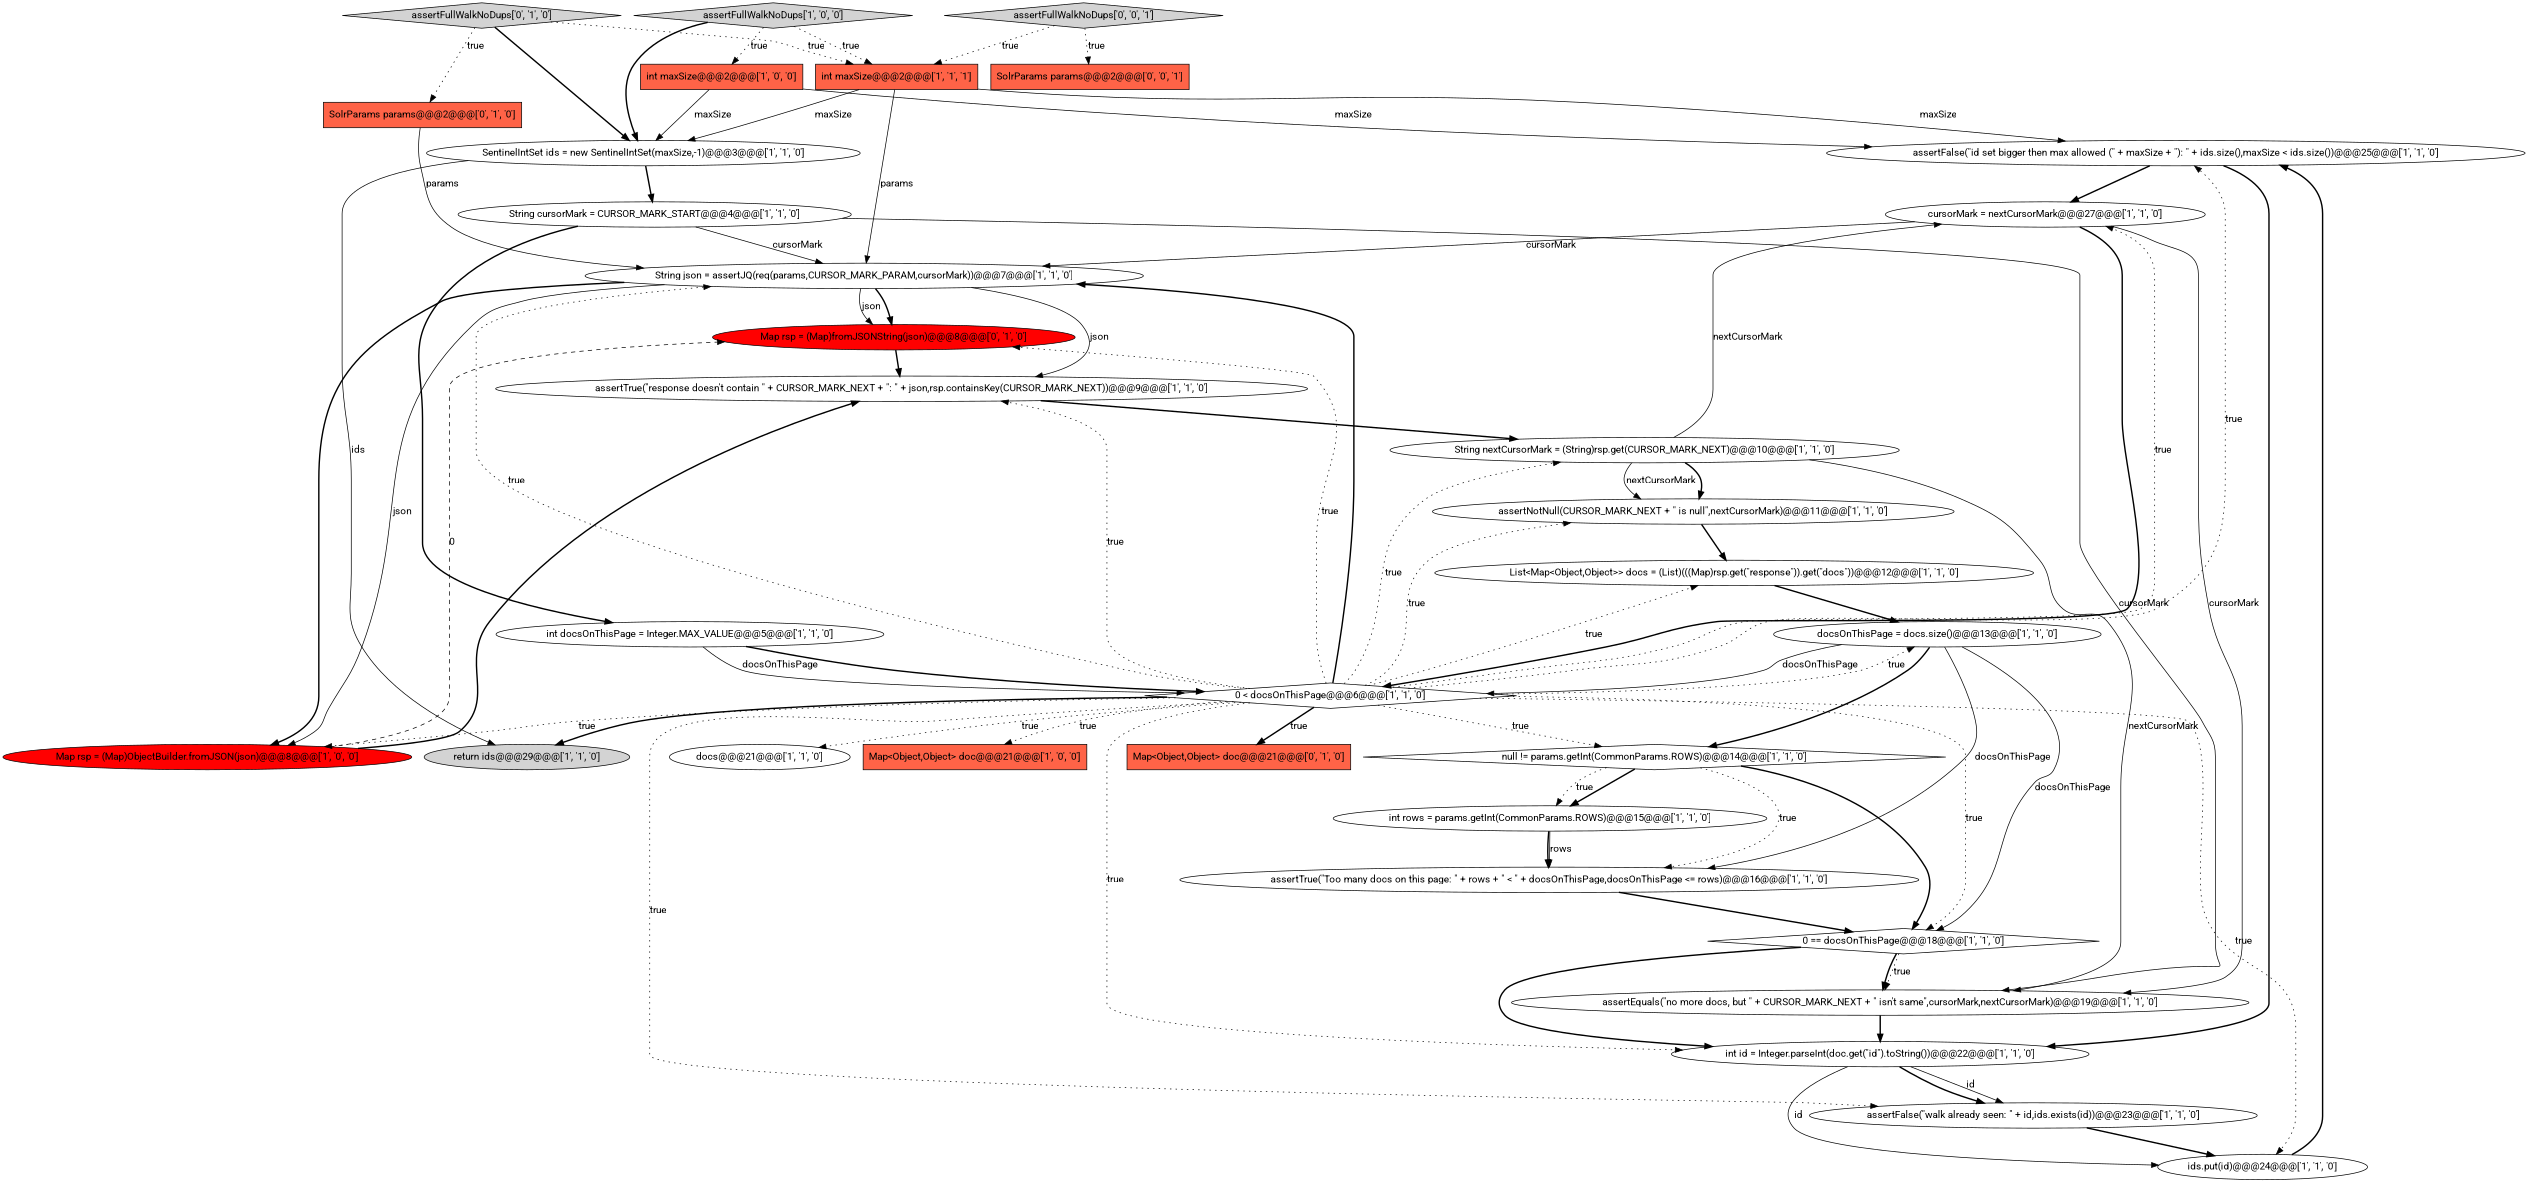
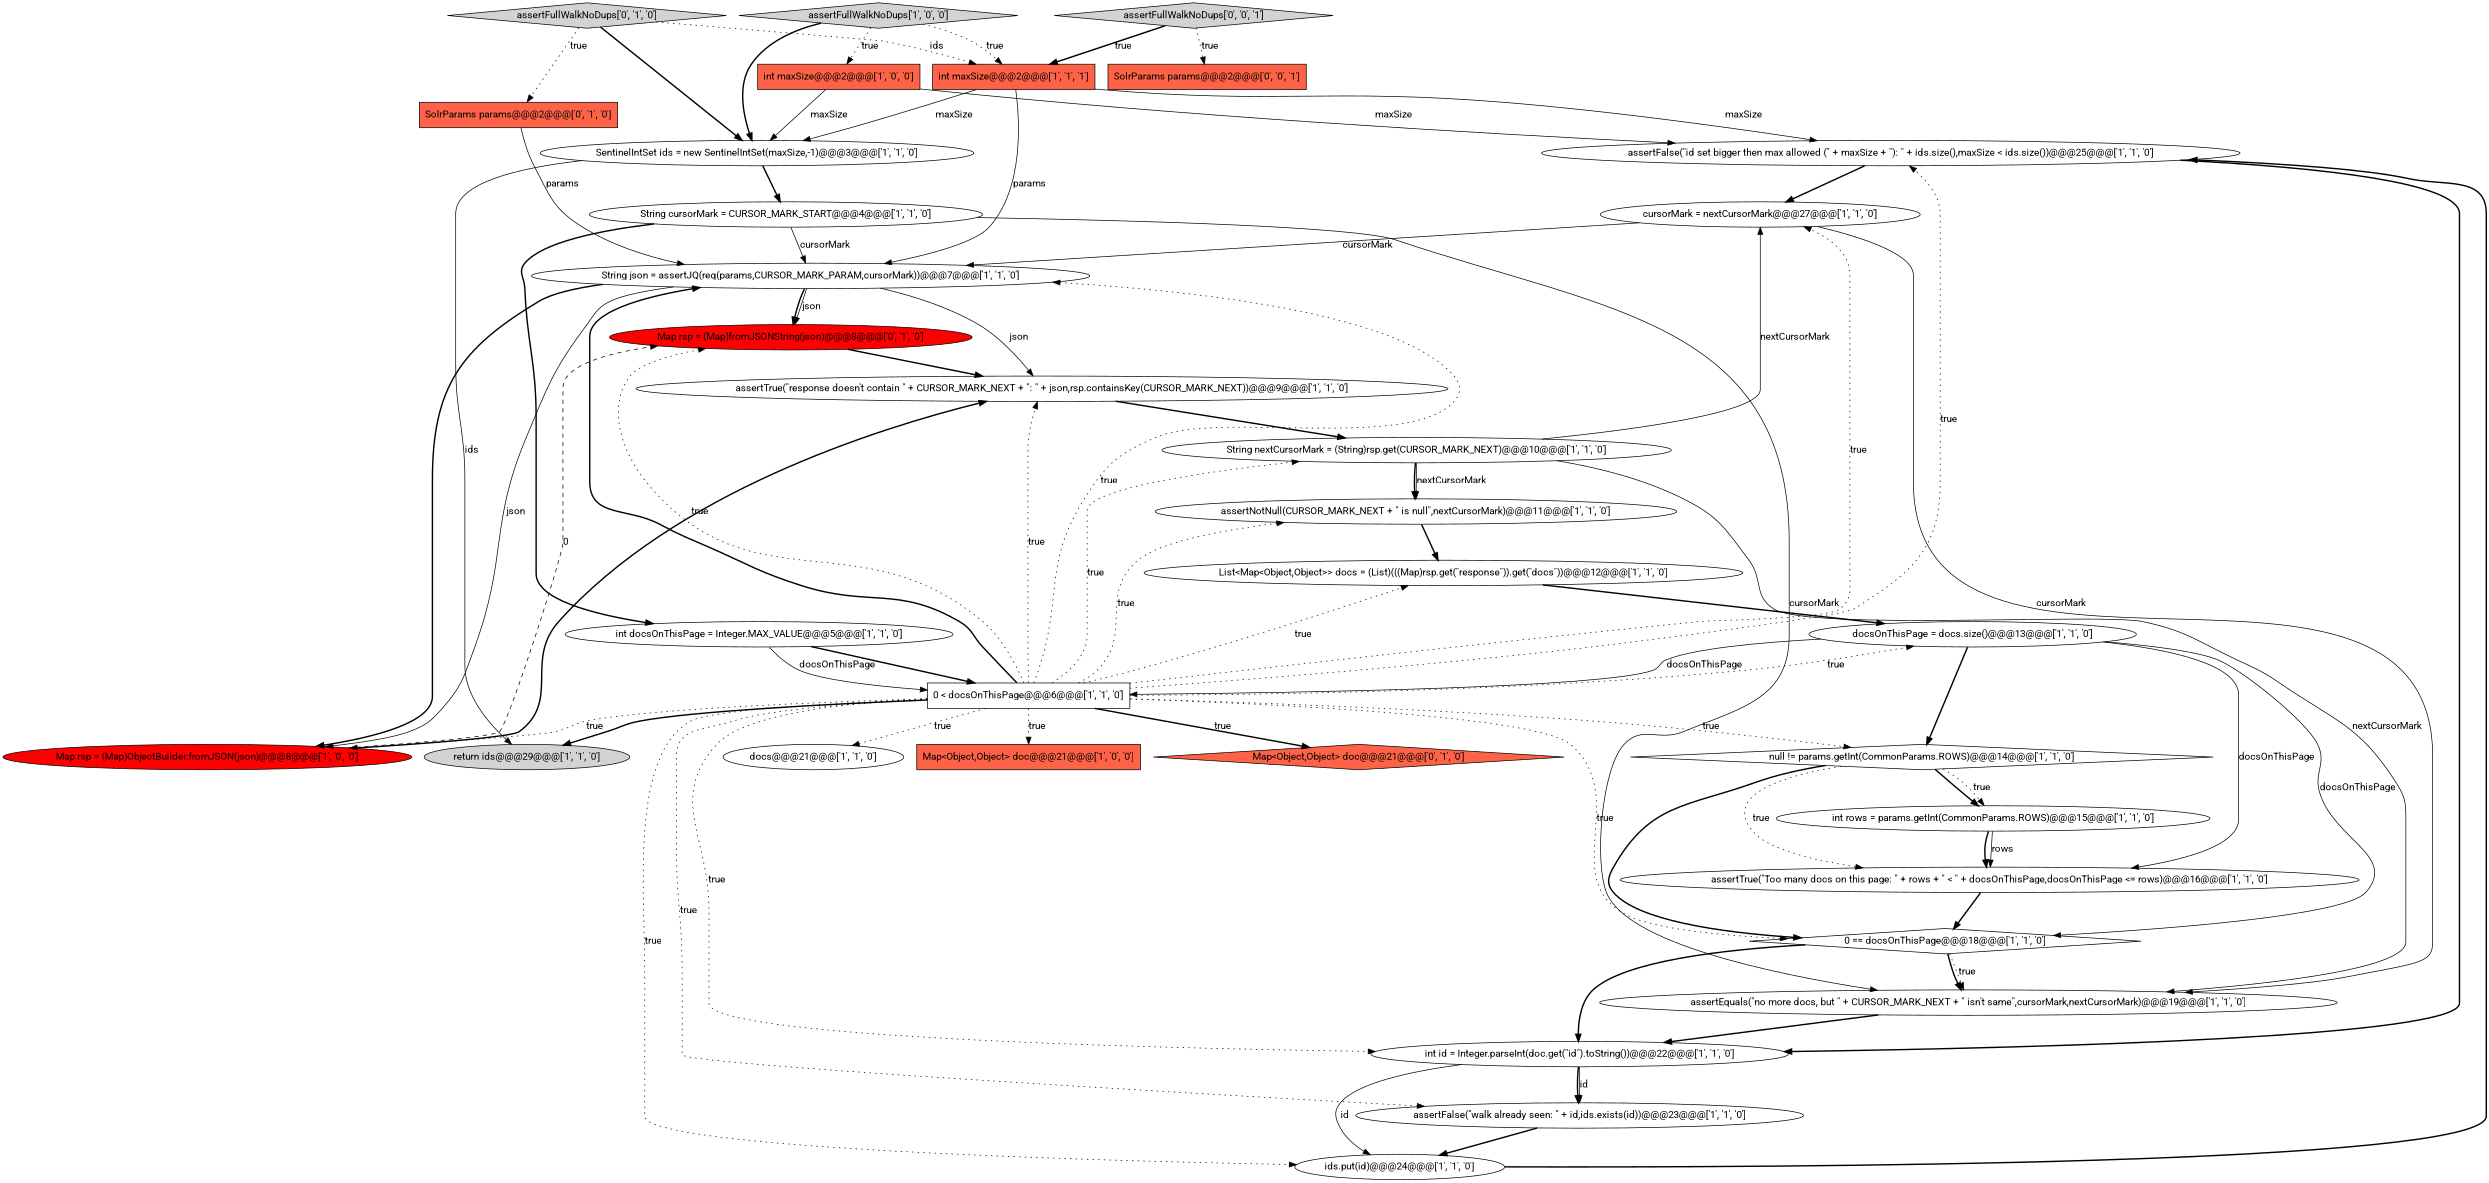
edge "assertFullWalkNoDups['0', '0', '1']" -> "int maxSize@@@2@@@['1', '1', '1']": style dotted -> bold
edge "assertFullWalkNoDups['0', '1', '0']" -> "int maxSize@@@2@@@['1', '1', '1']": label "true" -> "ids"
edge "cursorMark = nextCursorMark@@@27@@@['1', '1', '0']" -> "0 < docsOnThisPage@@@6@@@['1', '1', '0']": removed
node "0 < docsOnThisPage@@@6@@@['1', '1', '0']": shape diamond -> box
node "Map<Object,Object> doc@@@21@@@['0', '1', '0']": shape box -> diamond
